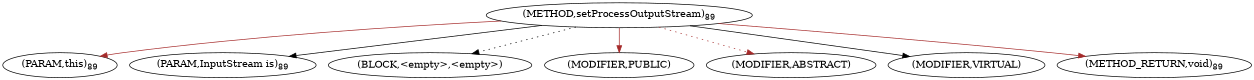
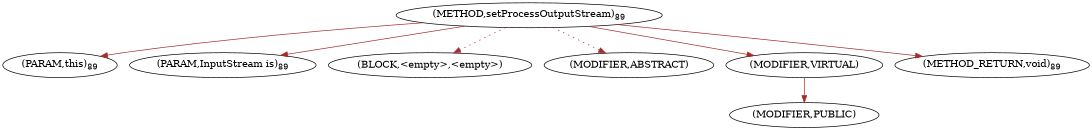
edge "(METHOD,setProcessOutputStream)" -> "(MODIFIER,PUBLIC)": now "(MODIFIER,VIRTUAL)" -> "(MODIFIER,PUBLIC)"
edge "(METHOD,setProcessOutputStream)" -> "(PARAM,InputStream is)": color black -> brown
edge "(METHOD,setProcessOutputStream)" -> "(BLOCK,<empty>,<empty>)": color black -> brown
edge "(METHOD,setProcessOutputStream)" -> "(MODIFIER,VIRTUAL)": color black -> brown
